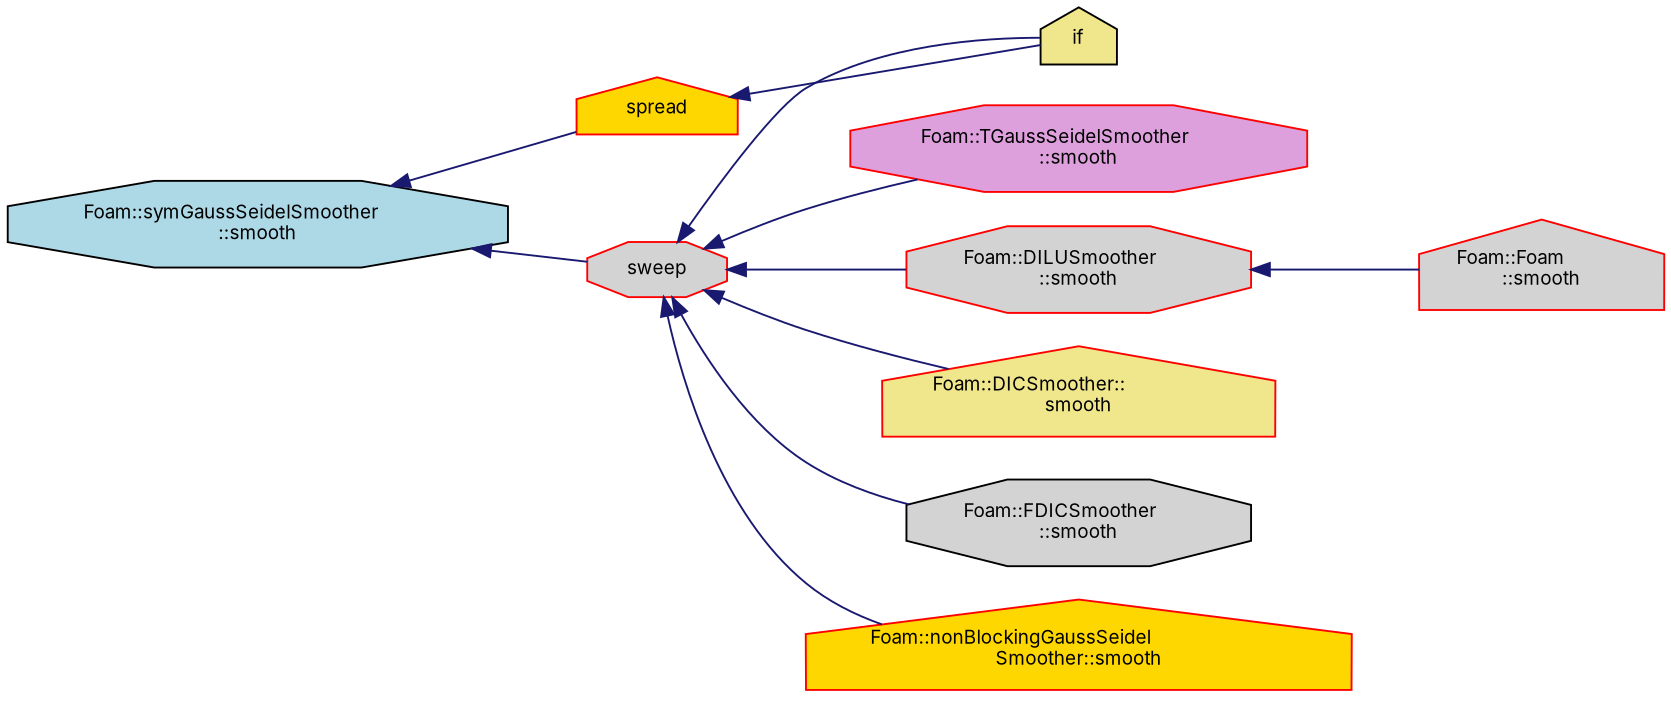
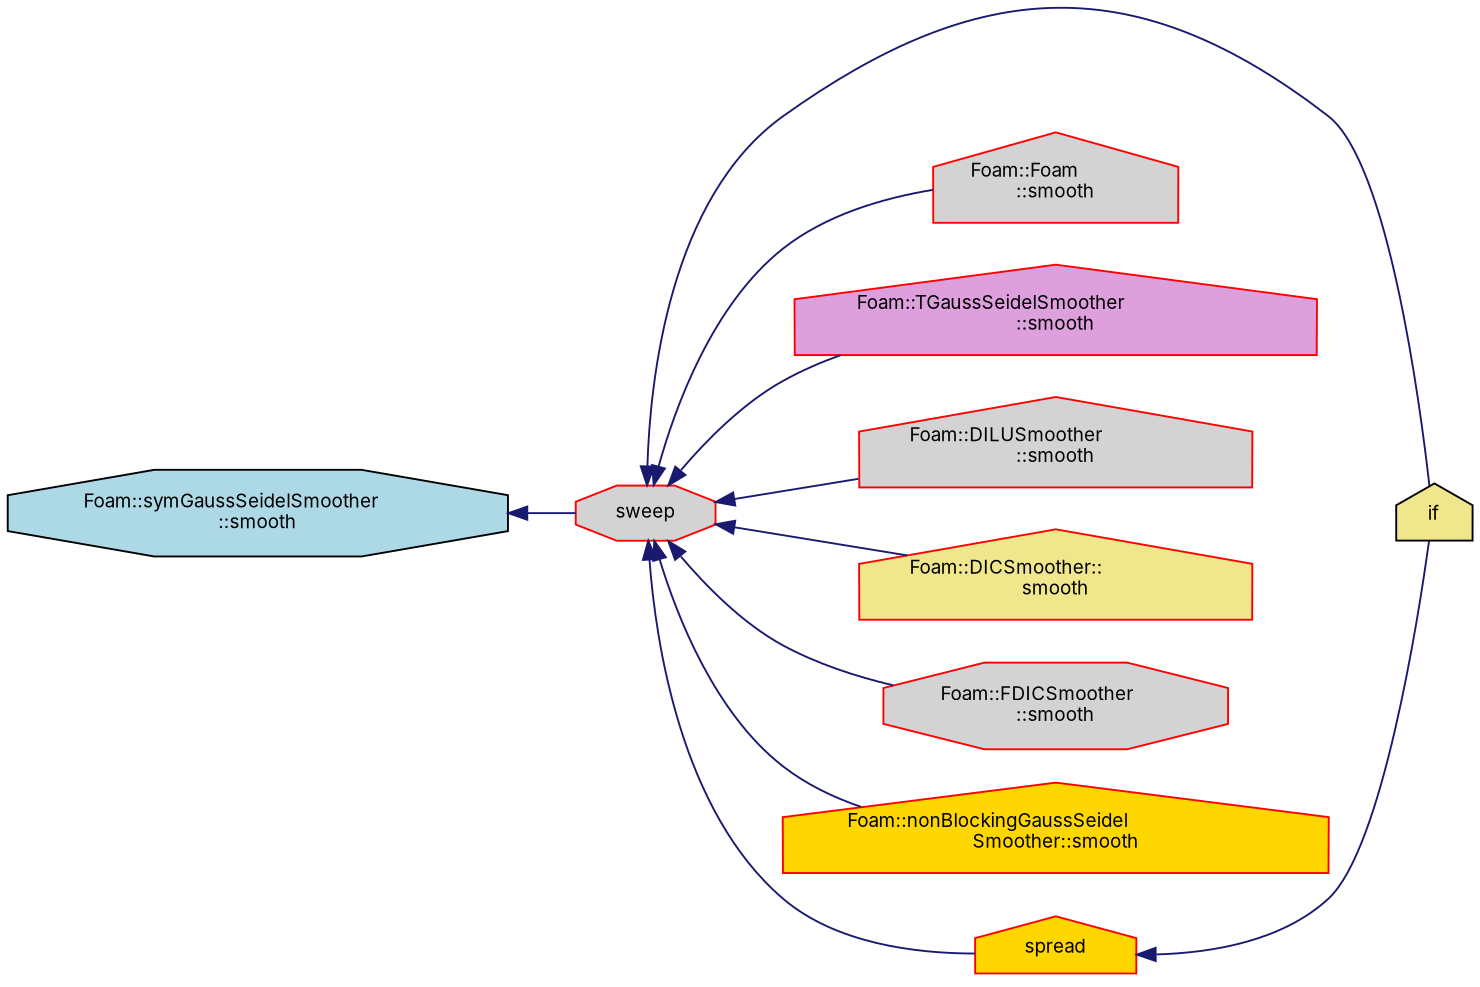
node "Foam::TGaussSeidelSmoother ::smooth": shape octagon -> house
edge "spread" -> "Foam::symGaussSeidelSmoother ::smooth": now "spread" -> "sweep"
node "Foam::DILUSmoother ::smooth": shape octagon -> house
edge "Foam::Foam ::smooth" -> "Foam::DILUSmoother ::smooth": now "Foam::Foam ::smooth" -> "sweep"
node "Foam::FDICSmoother ::smooth": color black -> red
